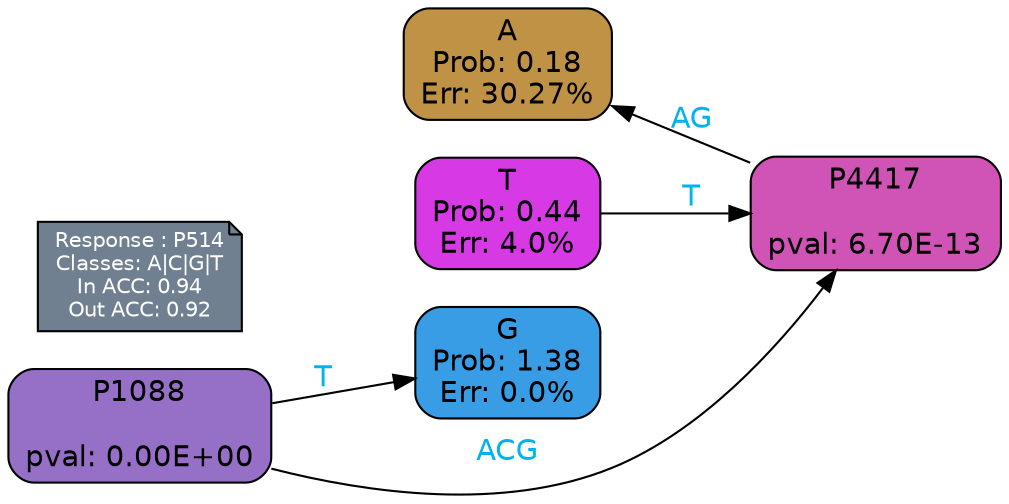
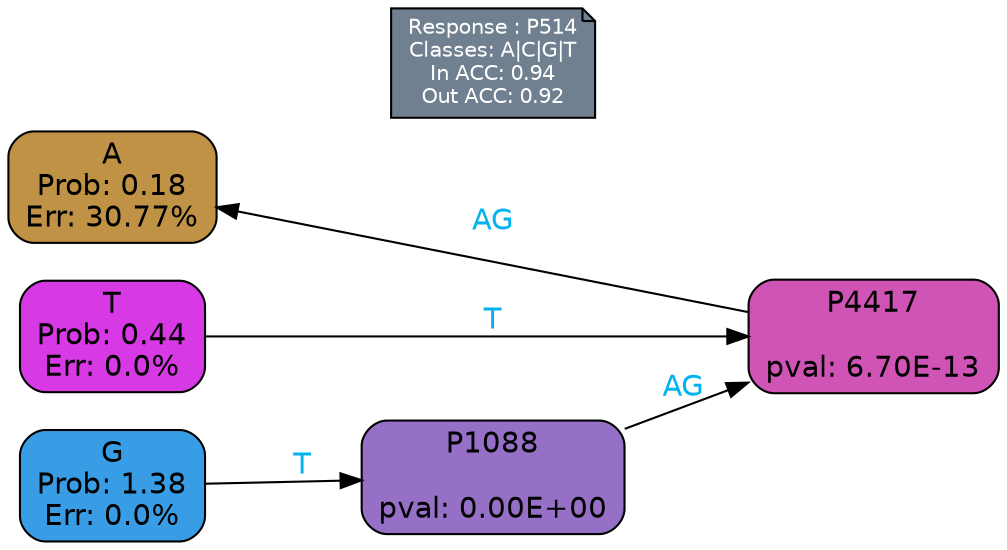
node "A Prob: 0.18 Err: 30.27%": label "A Prob: 0.18 Err: 30.27%" -> "A Prob: 0.18 Err: 30.77%"
node "T Prob: 0.44 Err: 4.0%": label "T Prob: 0.44 Err: 4.0%" -> "T Prob: 0.44 Err: 0.0%"
edge "P1088 pval: 0.00E+00" -> "G Prob: 1.38 Err: 0.0%": reversed
edge "P1088 pval: 0.00E+00" -> "P4417 pval: 6.70E-13": label "ACG" -> "AG"
